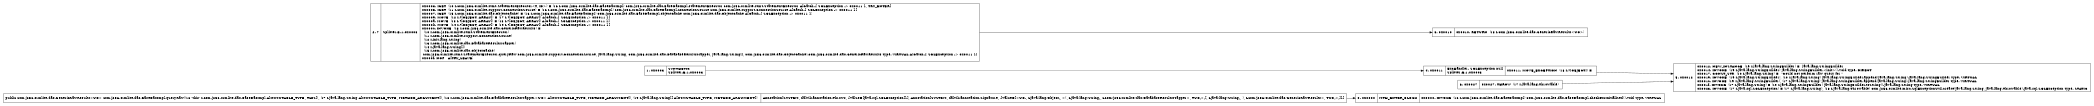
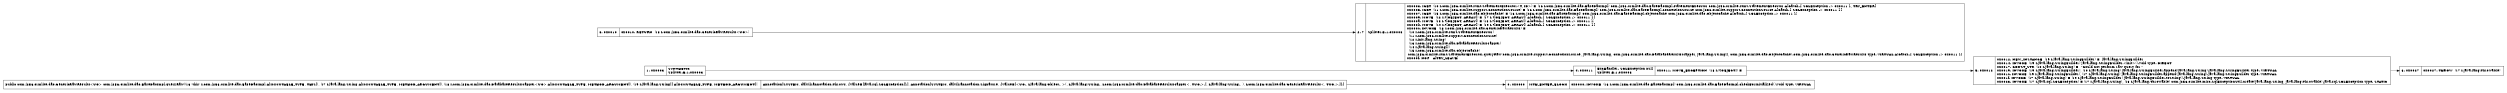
edge "2: ?" -> "3: 0x0010": reversed
edge "6: 0x0027" -> "5: 0x0012": reversed
